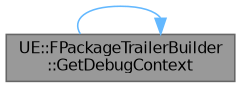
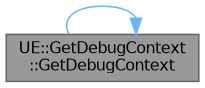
node "UE::FPackageTrailerBuilder ::GetDebugContext": label "UE::FPackageTrailerBuilder ::GetDebugContext" -> "UE::GetDebugContext ::GetDebugContext"
